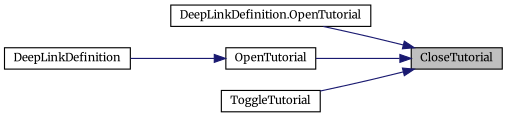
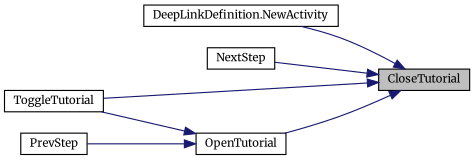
node "DeepLinkDefinition.OpenTutorial": label "DeepLinkDefinition.OpenTutorial" -> "DeepLinkDefinition.NewActivity"
node "DeepLinkDefinition": label "DeepLinkDefinition" -> "PrevStep"
node "NextStep": added
edge "ToggleTutorial" -> "OpenTutorial": added
